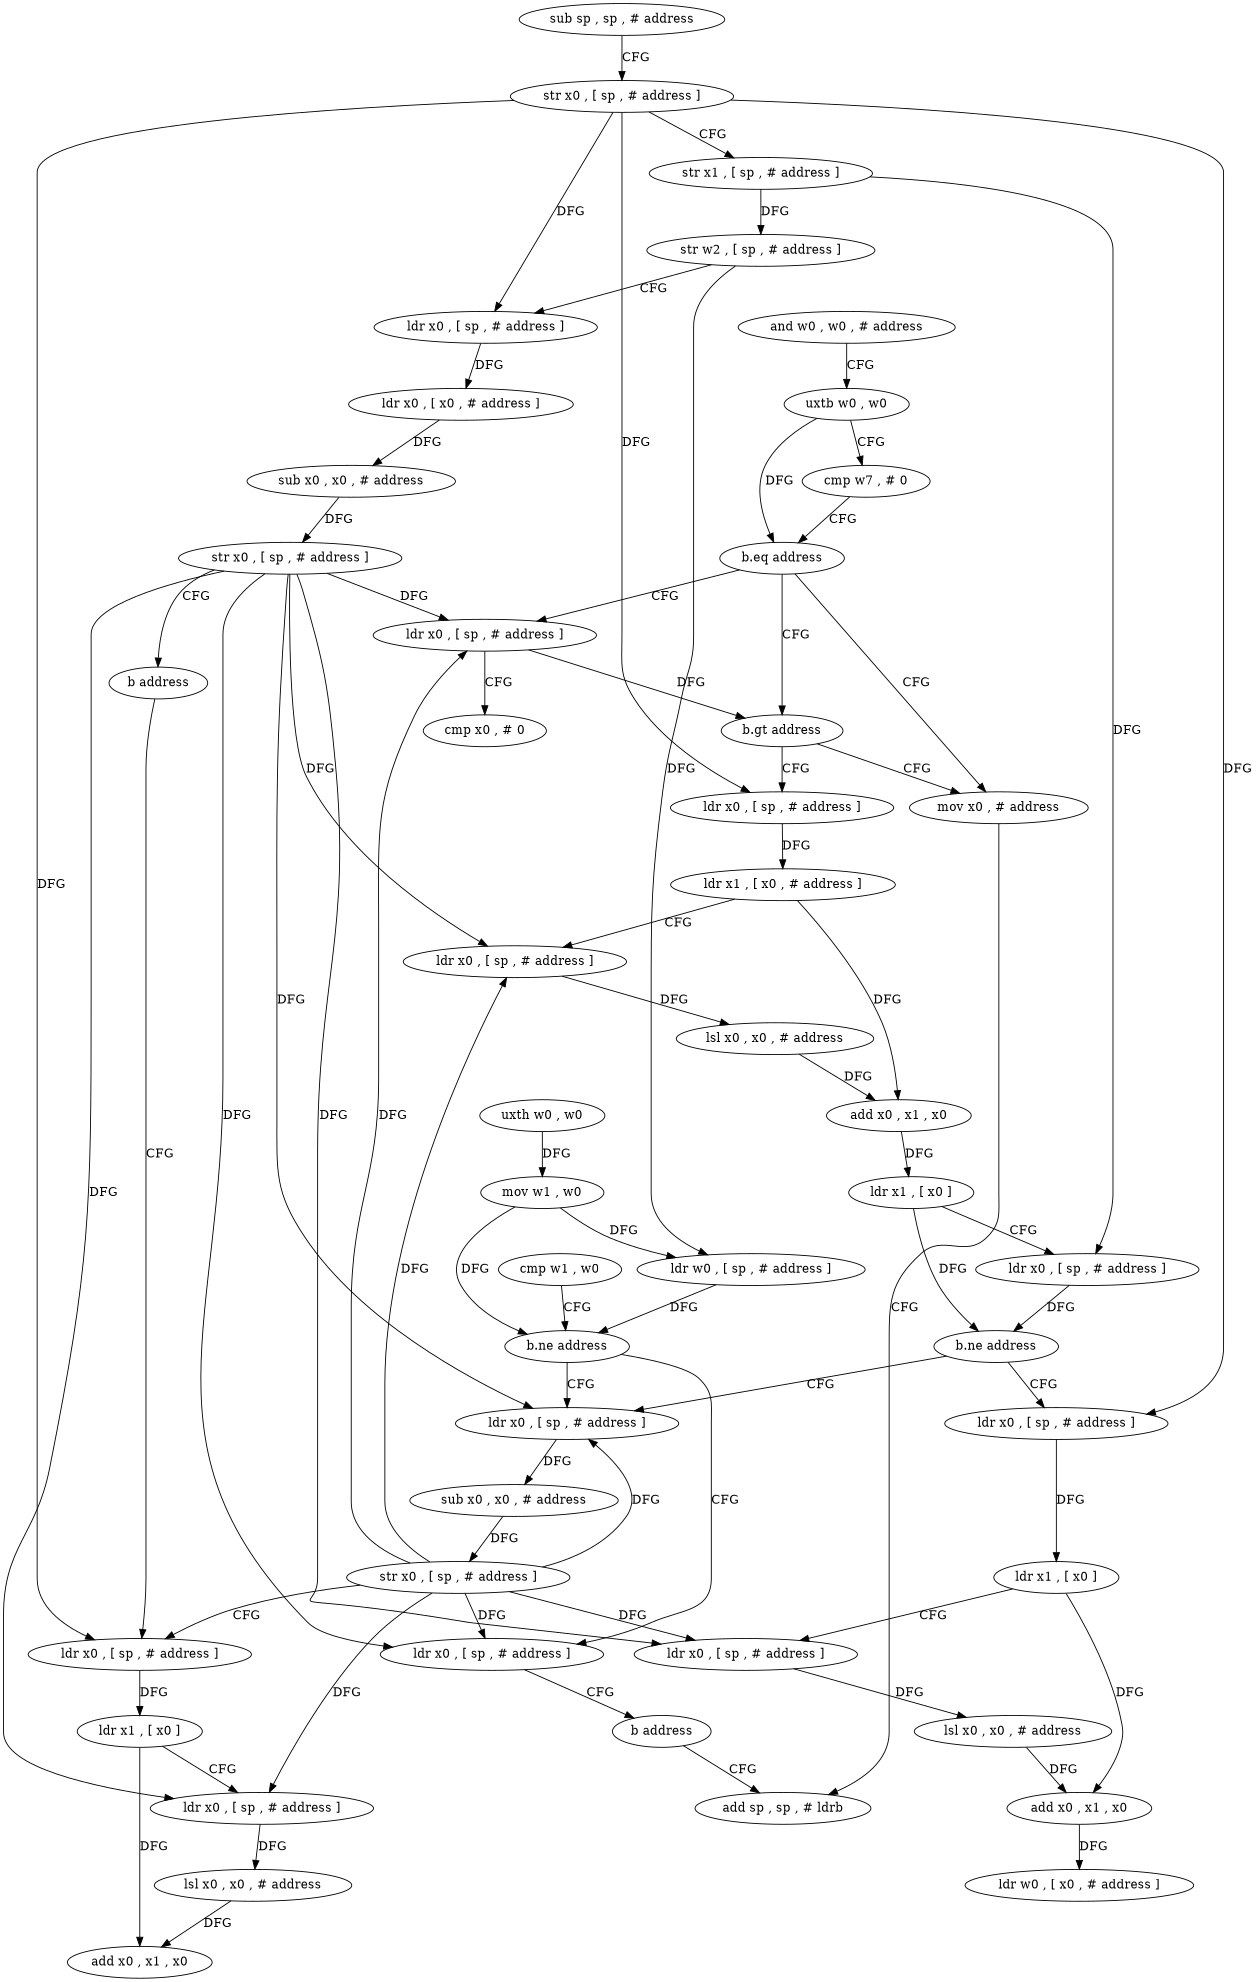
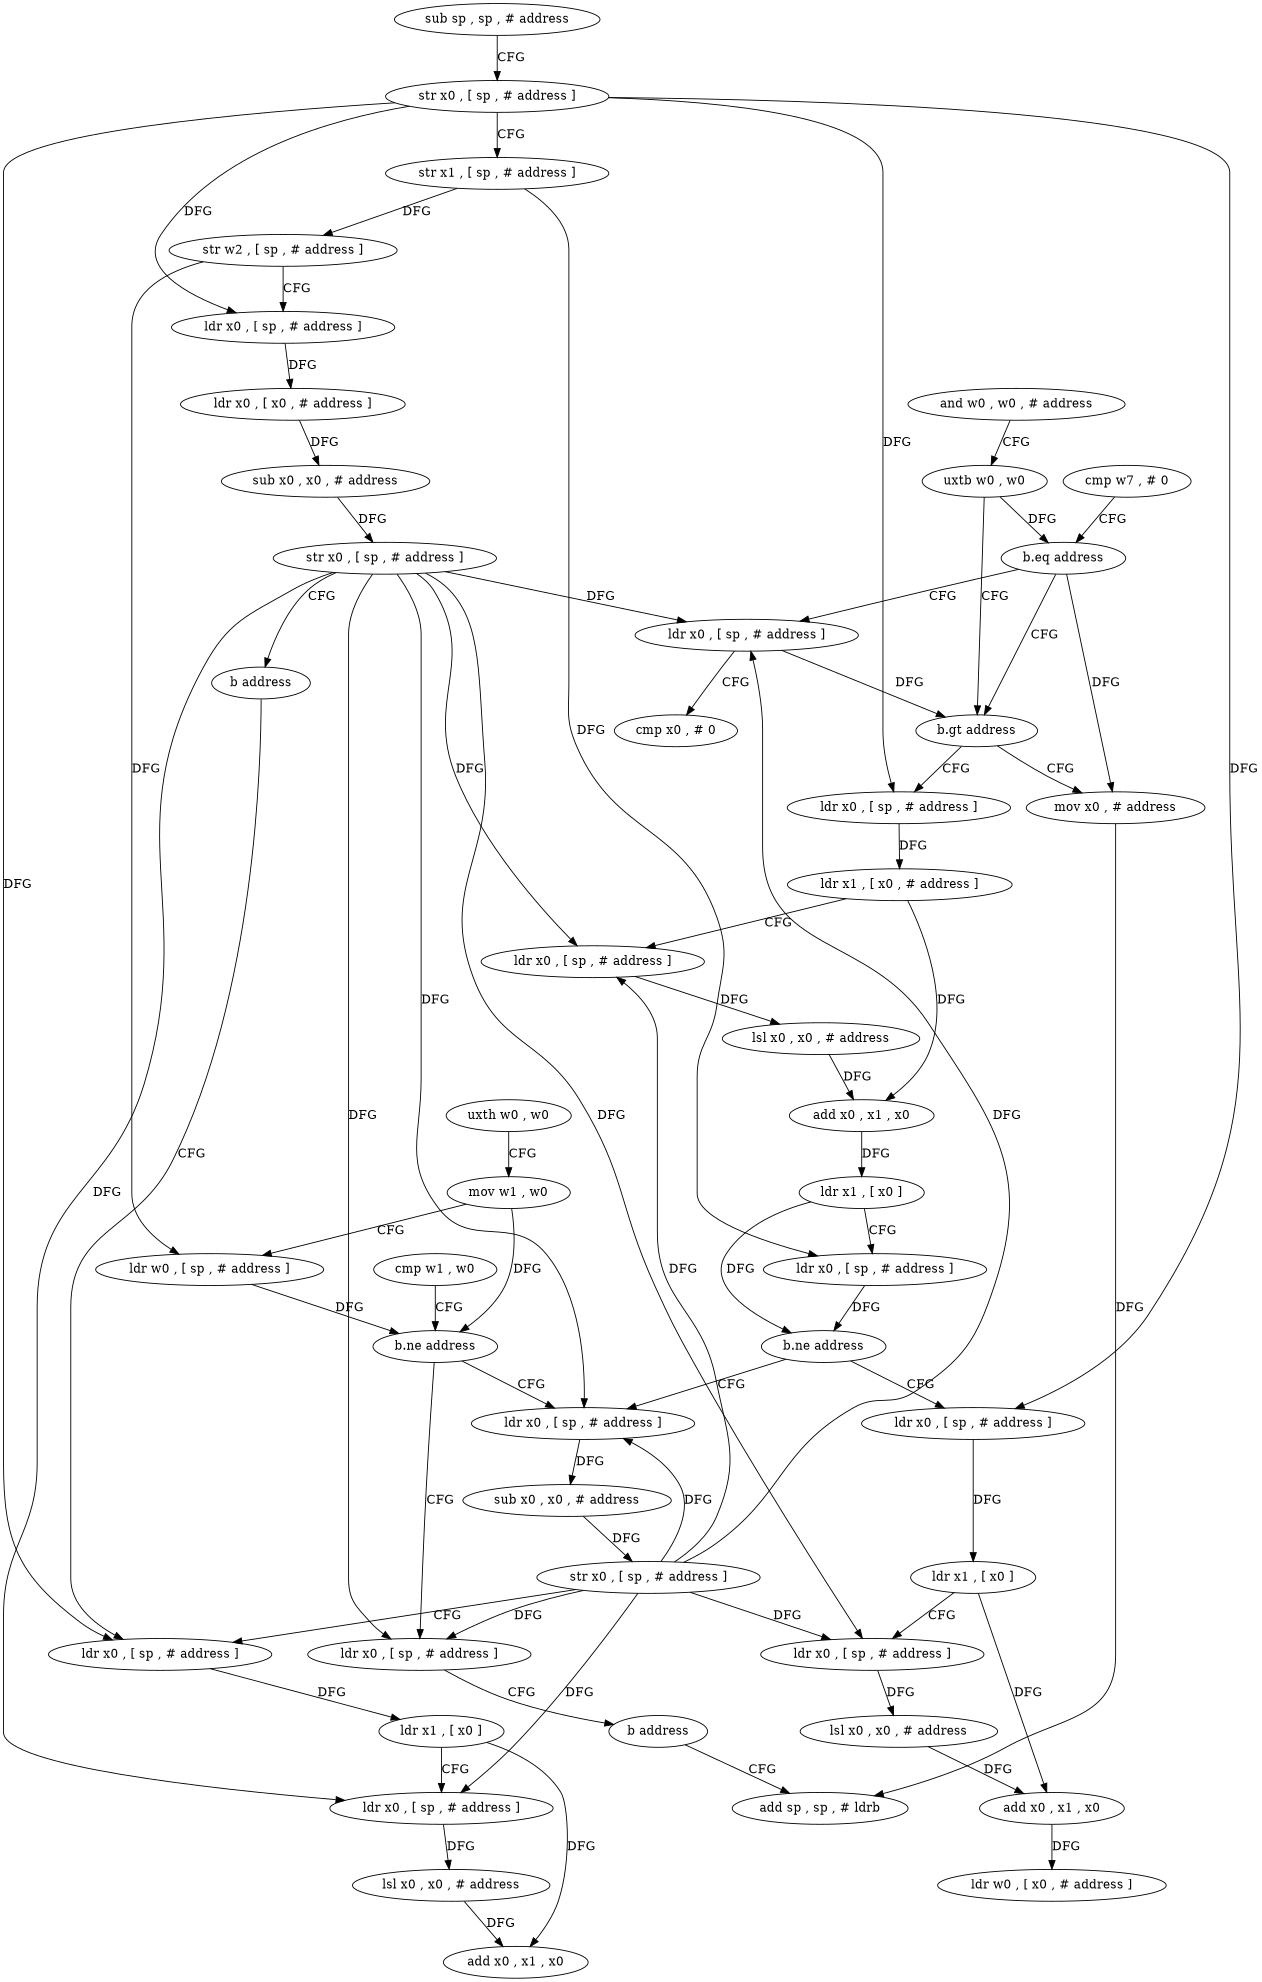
edge "uxtb w0 , w0" -> "cmp w7 , # 0": now "uxtb w0 , w0" -> "b.gt address"
edge "b.eq address" -> "mov x0 , # address": label "CFG" -> "DFG"
edge "uxth w0 , w0" -> "mov w1 , w0": label "DFG" -> "CFG"
edge "mov w1 , w0" -> "ldr w0 , [ sp , # address ]": label "DFG" -> "CFG"
edge "mov x0 , # address" -> "add sp , sp , # ldrb": label "CFG" -> "DFG"
